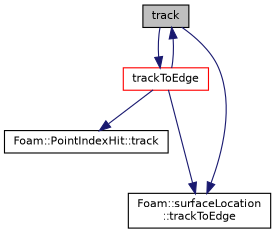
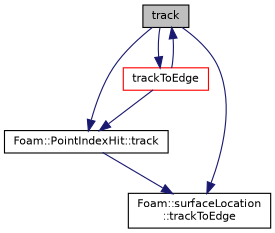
edge "track" -> "Foam::PointIndexHit::track": added
edge "trackToEdge" -> "Foam::surfaceLocation ::trackToEdge": now "Foam::PointIndexHit::track" -> "Foam::surfaceLocation ::trackToEdge"
